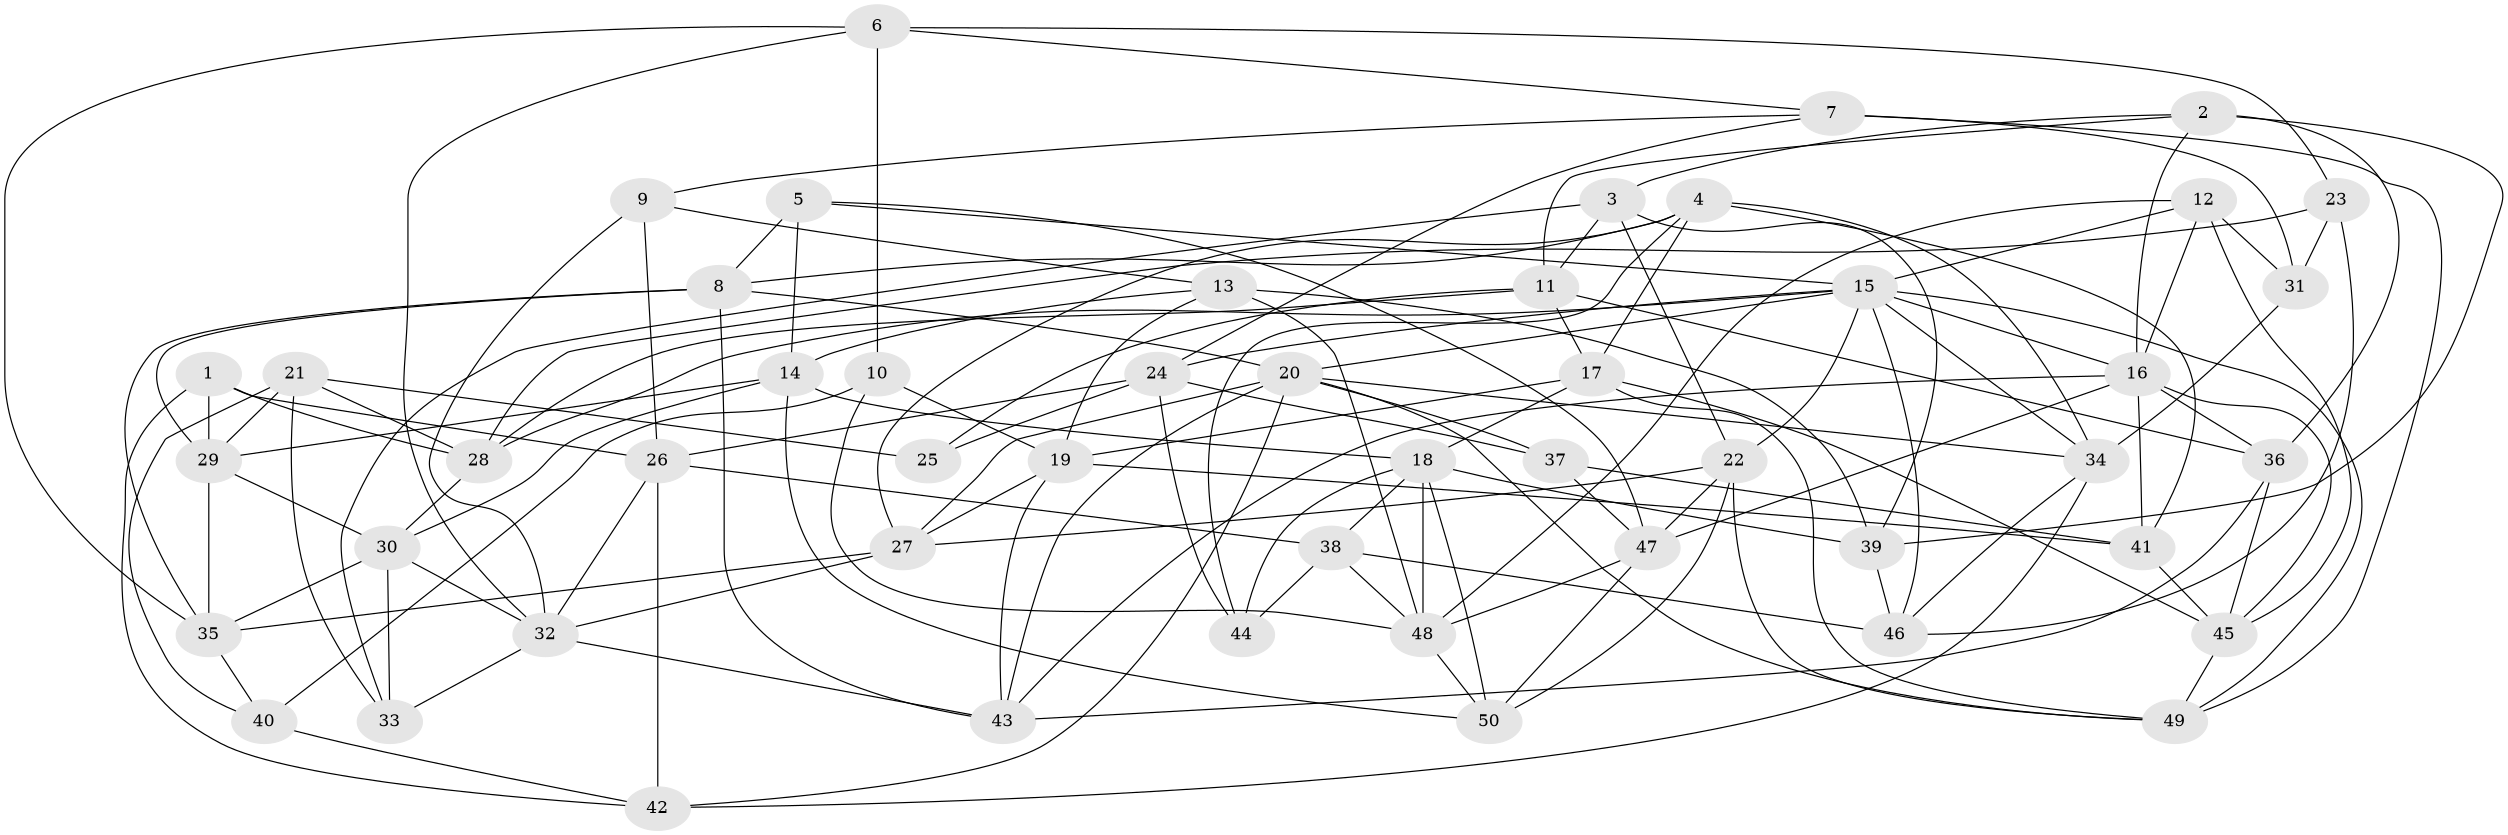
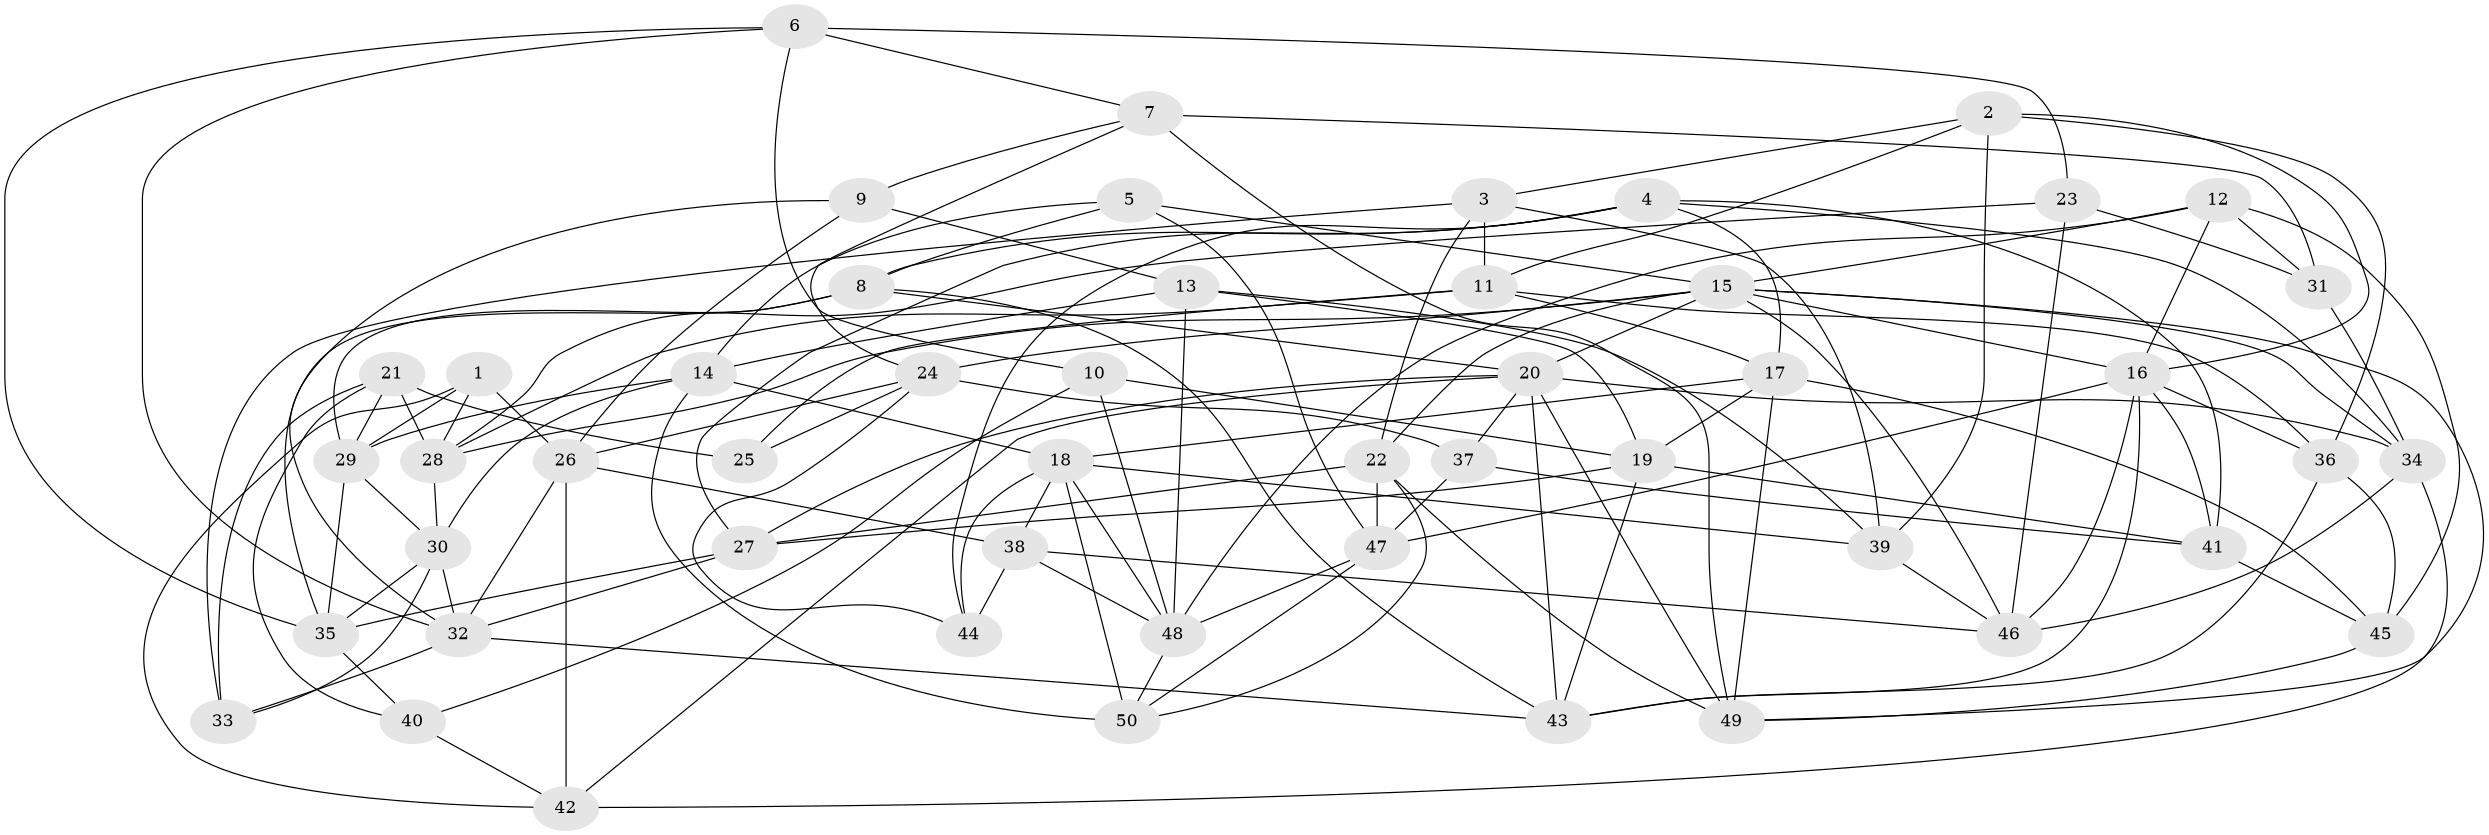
edge "16" -- "45": now "16" -- "46"
